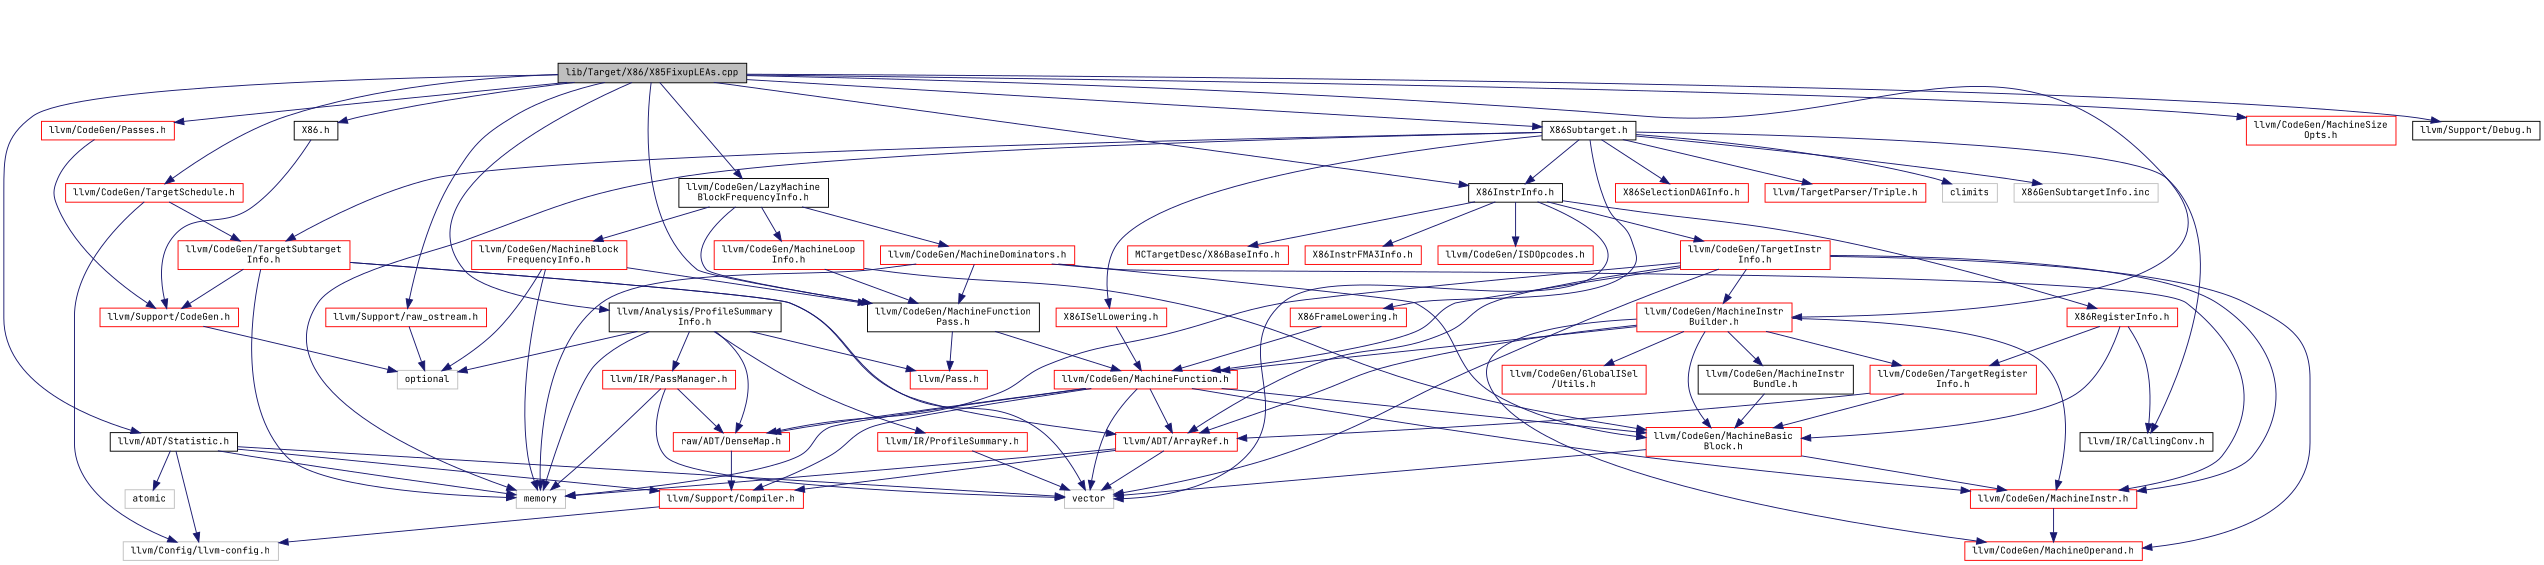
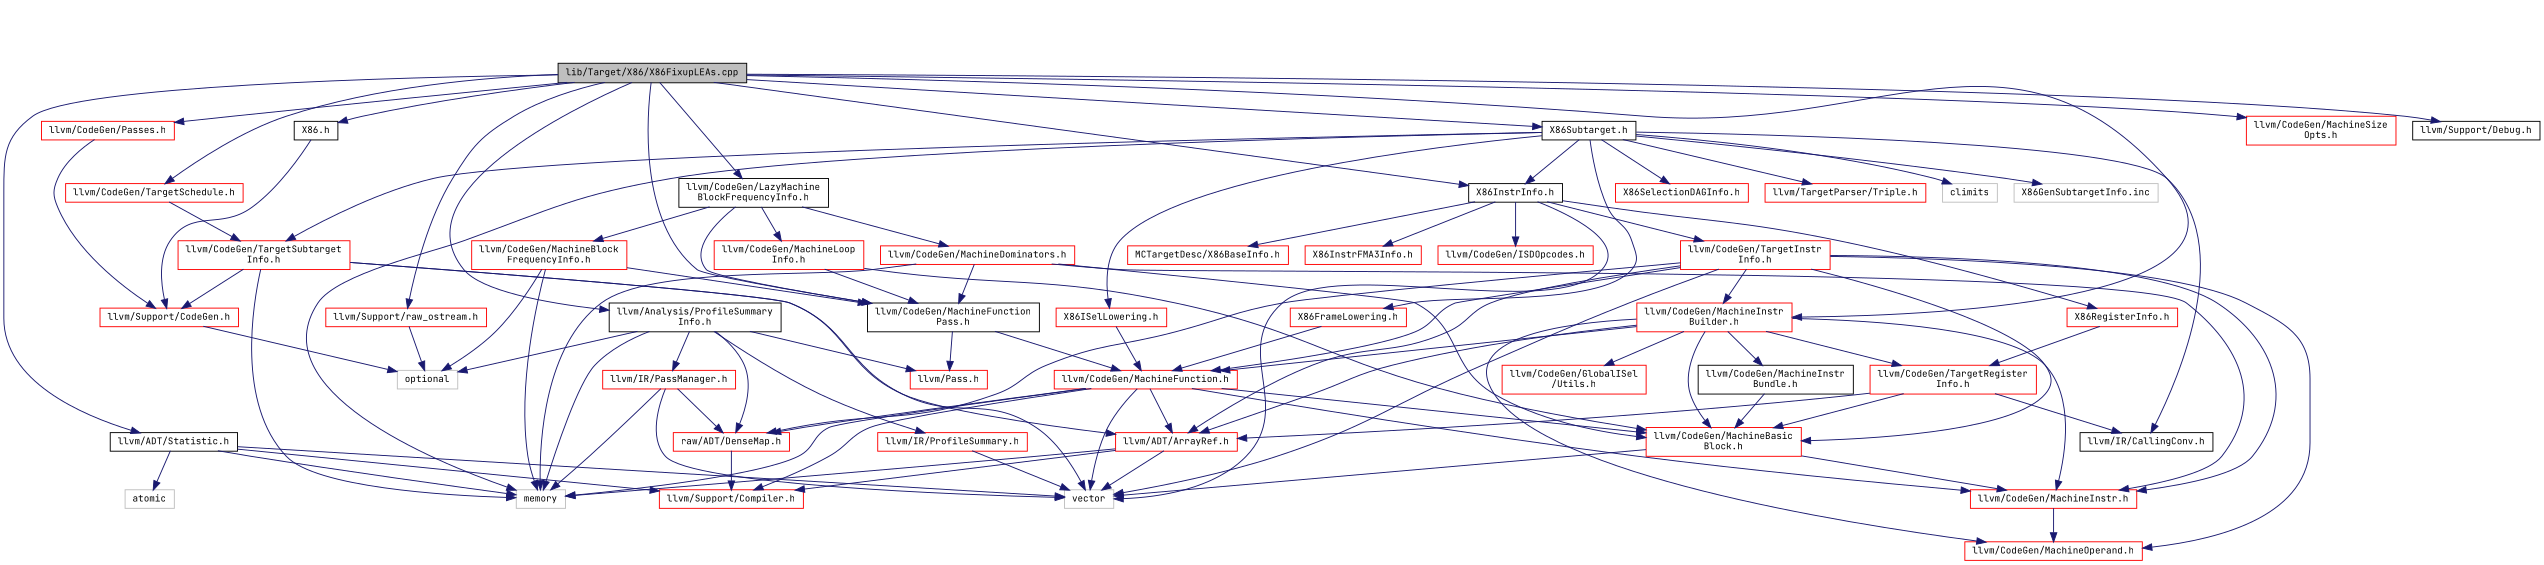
node "lib/Target/X86/X85FixupLEAs.cpp": label "lib/Target/X86/X85FixupLEAs.cpp" -> "lib/Target/X86/X86FixupLEAs.cpp"
edge "X86RegisterInfo.h" -> "llvm/IR/CallingConv.h": now "llvm/CodeGen/TargetRegister Info.h" -> "llvm/IR/CallingConv.h"
edge "X86RegisterInfo.h" -> "llvm/CodeGen/MachineBasic Block.h": now "llvm/CodeGen/TargetInstr Info.h" -> "llvm/CodeGen/MachineBasic Block.h"
node "llvm/Config/llvm-config.h": removed
